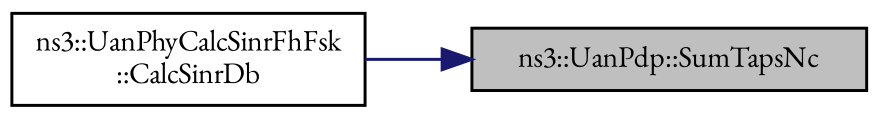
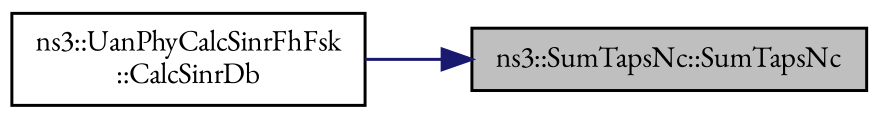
node "ns3::UanPdp::SumTapsNc": label "ns3::UanPdp::SumTapsNc" -> "ns3::SumTapsNc::SumTapsNc"
